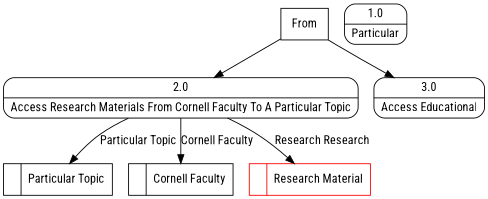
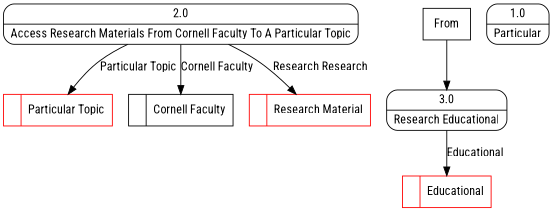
edge "From" -> "2.0": removed
node "3.0": text "Access Educational" -> "Research Educational"
node "Particular Topic": color black -> red
node "Educational": added
